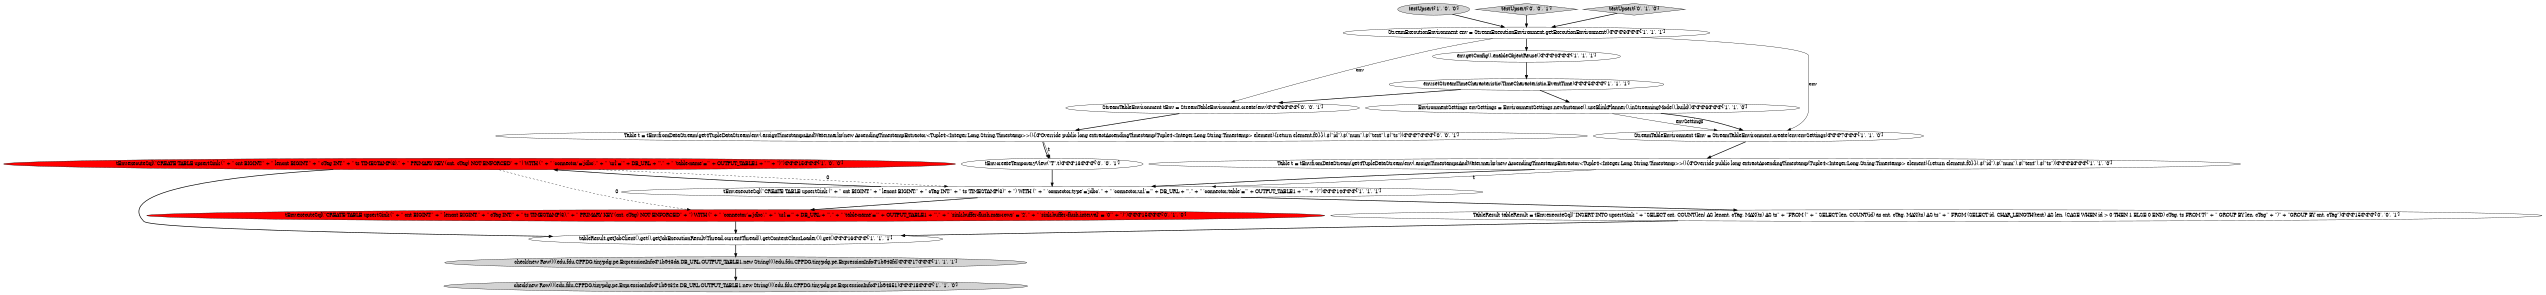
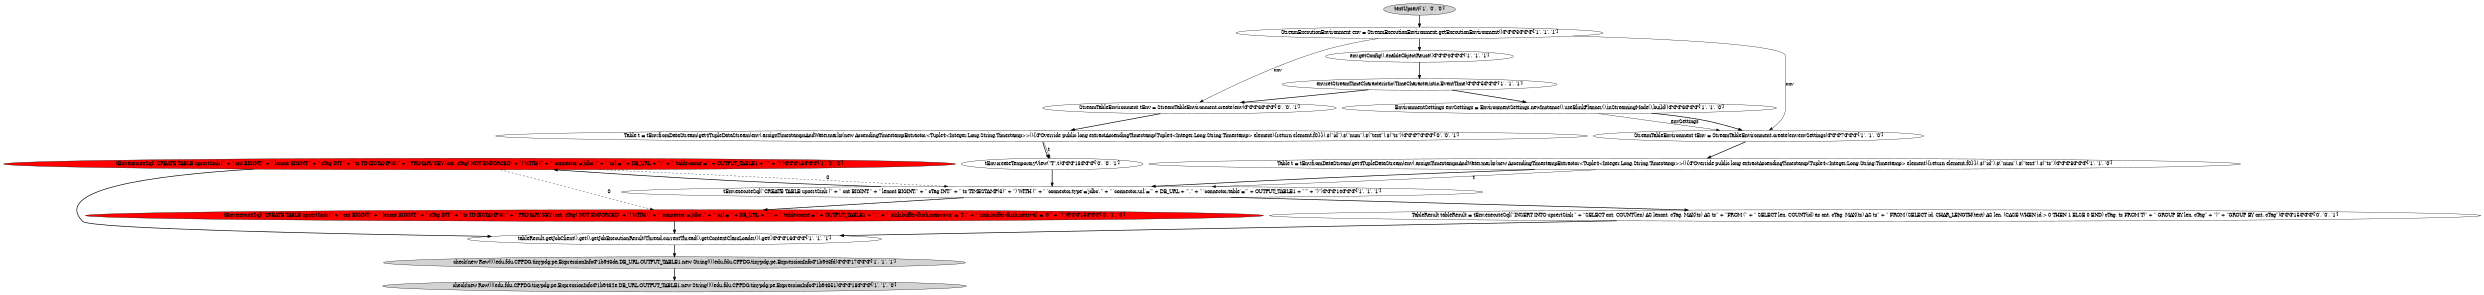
node "testUpsert['0', '0', '1']": removed
node "testUpsert['0', '1', '0']": removed
